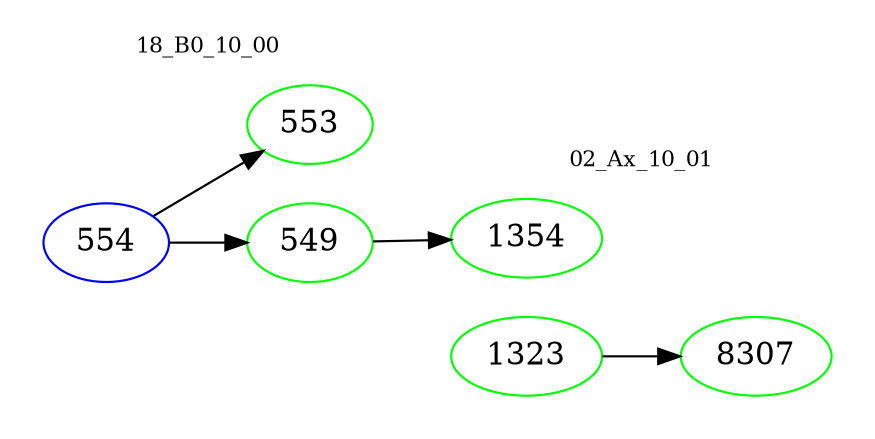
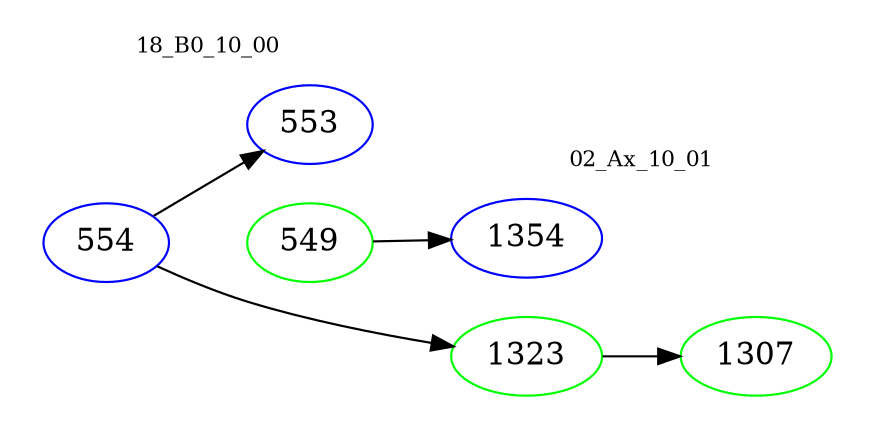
node "553": color green -> blue
node "1354": color green -> blue
edge "554" -> "549": now "554" -> "1323"
node "8307": label "8307" -> "1307"
